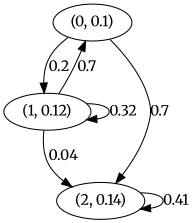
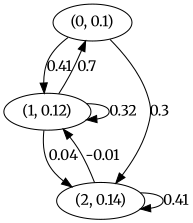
edge "(0, 0.1)" -> "(1, 0.12)": label "0.2" -> "0.41"
edge "(0, 0.1)" -> "(2, 0.14)": label "0.7" -> "0.3"
edge "(2, 0.14)" -> "(1, 0.12)": added, label "-0.01"
